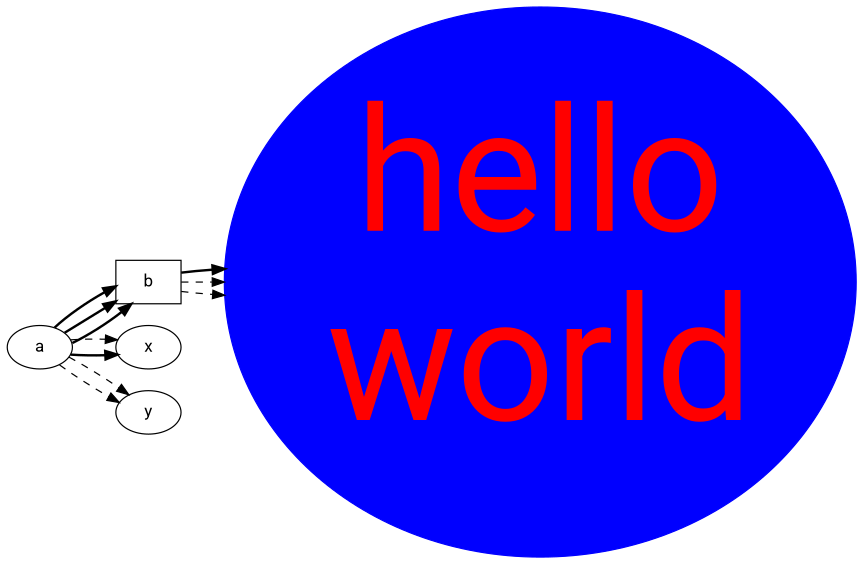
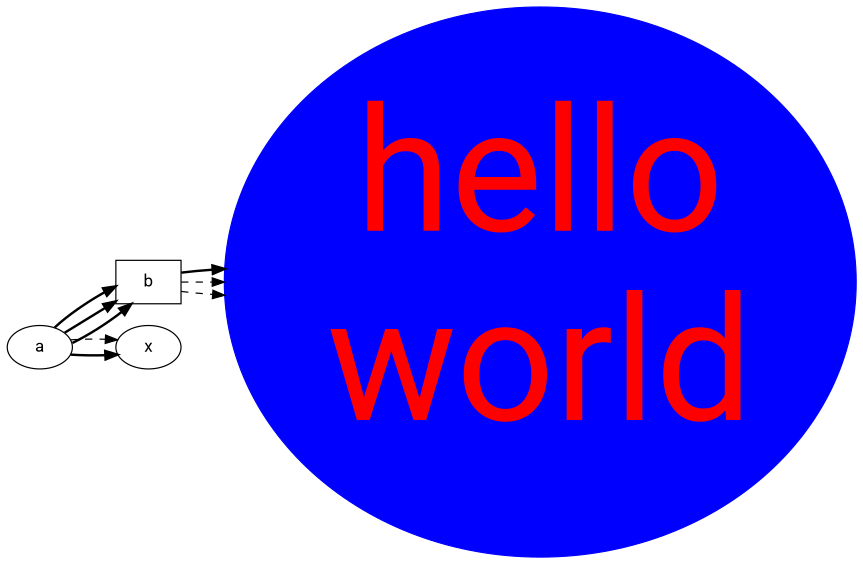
node "y": removed
